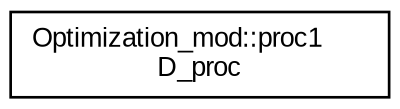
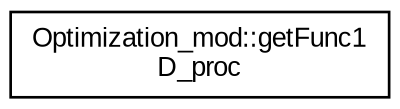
node "Optimization_mod::proc1 D_proc": label "Optimization_mod::proc1 D_proc" -> "Optimization_mod::getFunc1 D_proc"
